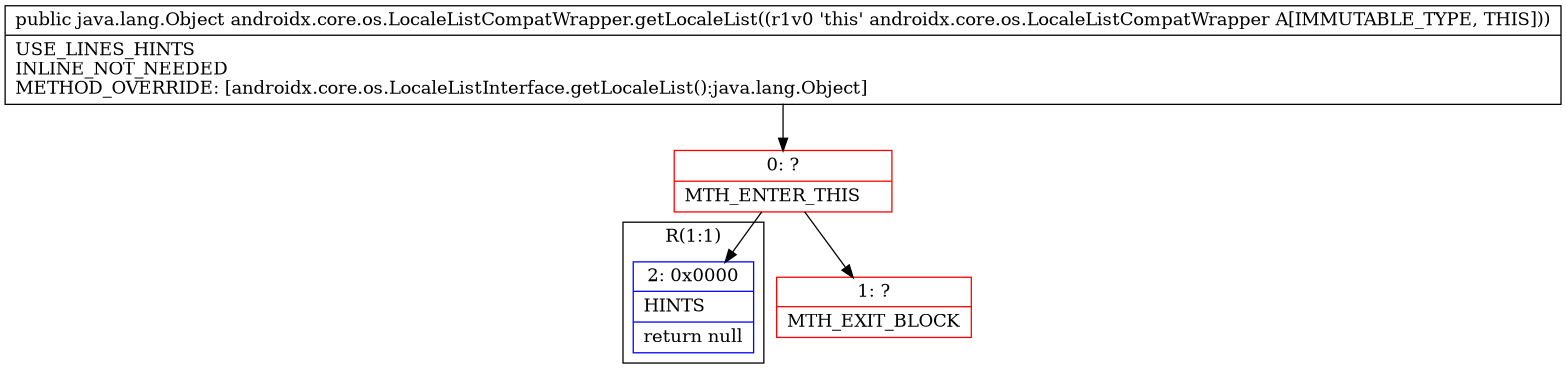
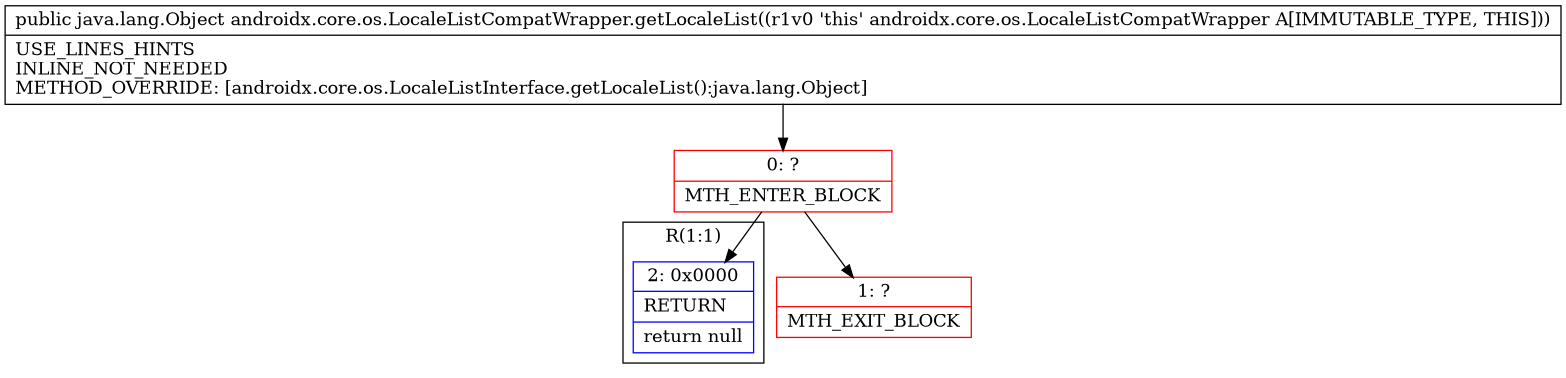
node "0: ?": text "MTH_ENTER_THIS" -> "MTH_ENTER_BLOCK"
node "2: 0x0000": text "HINTS" -> "RETURN"
